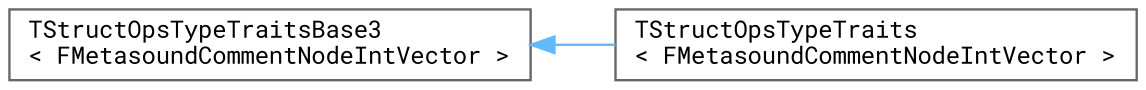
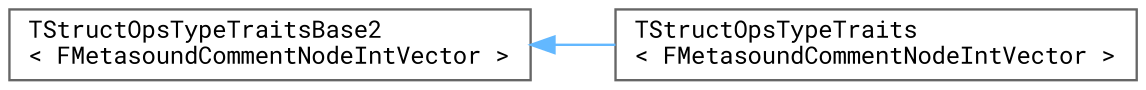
node "TStructOpsTypeTraitsBase3 < FMetasoundCommentNodeIntVector >": label "TStructOpsTypeTraitsBase3 < FMetasoundCommentNodeIntVector >" -> "TStructOpsTypeTraitsBase2 < FMetasoundCommentNodeIntVector >"
